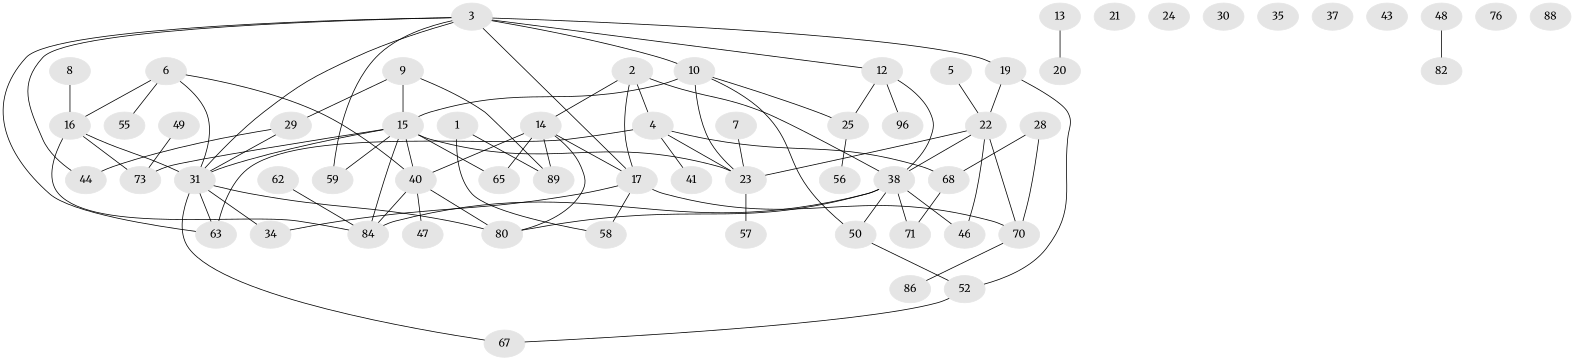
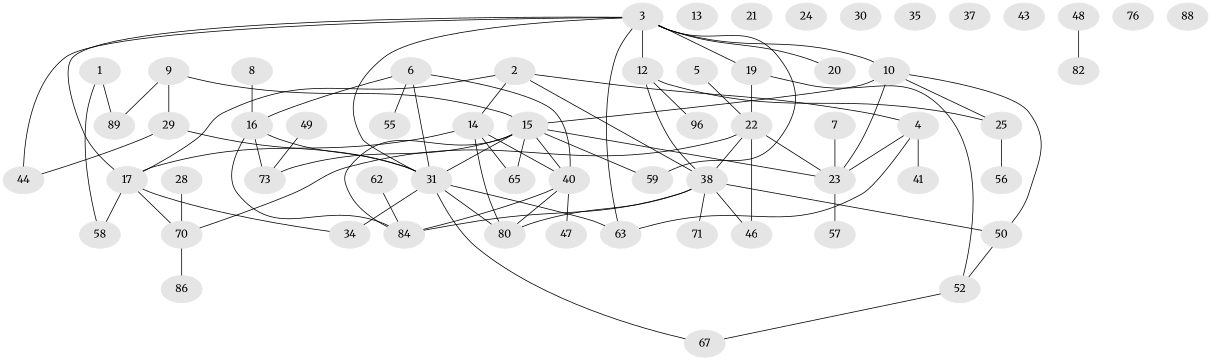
edge "13" -- "20": now "3" -- "20"
edge "14" -- "89": removed
node "68": removed
